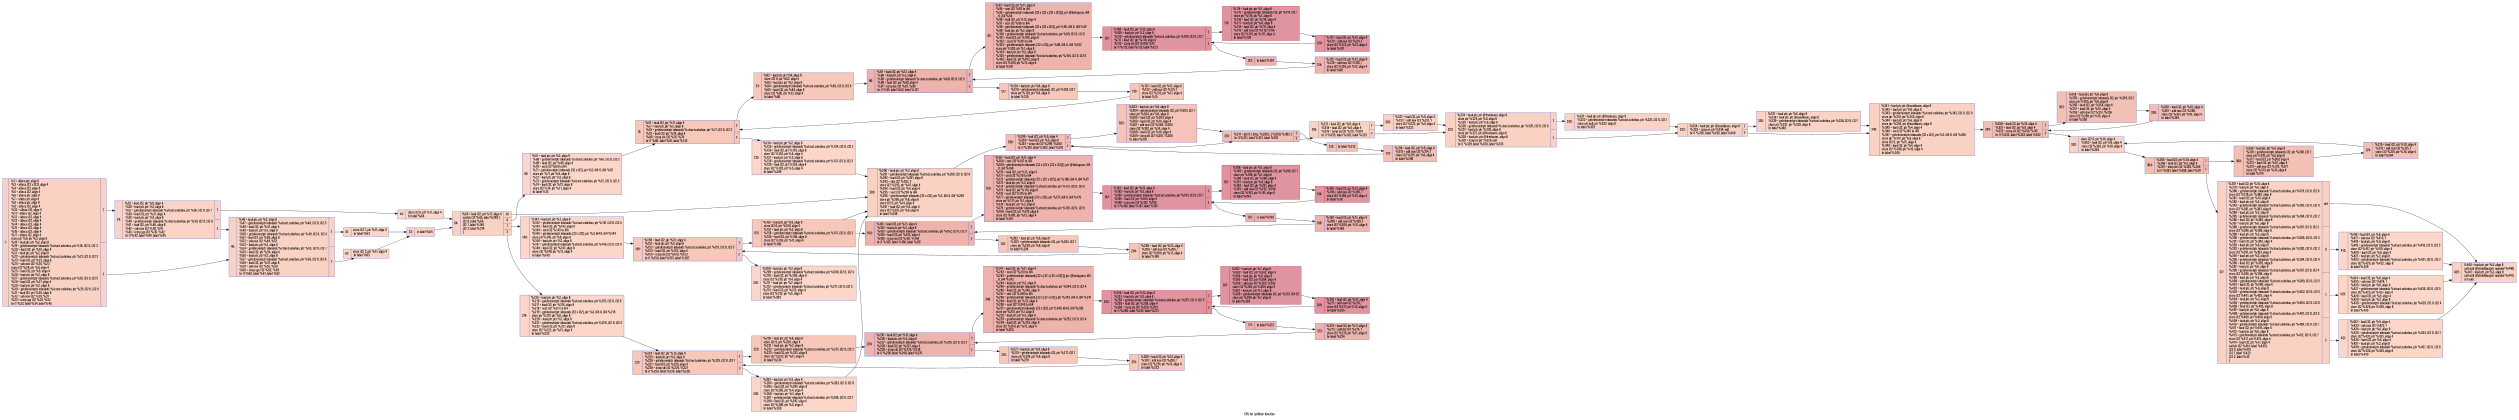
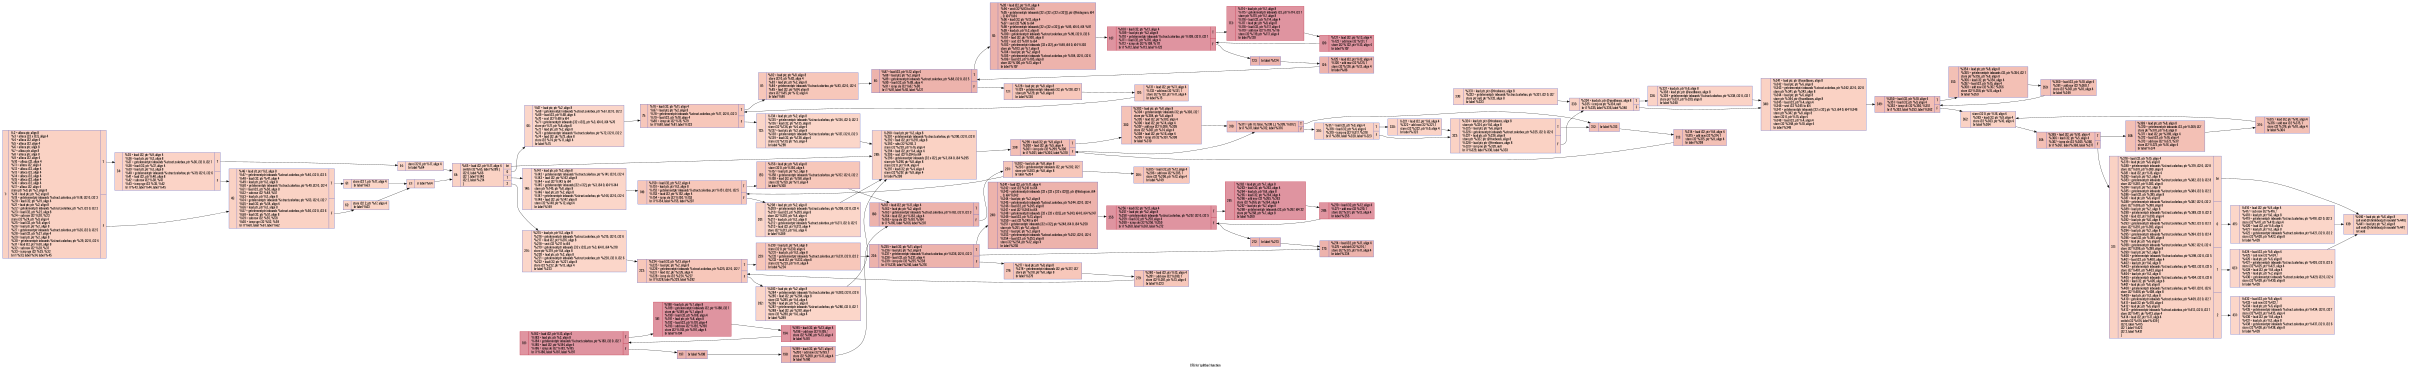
edge "323:" -> "330:": now "323:" -> "312:"
node "75:": text "%77 = load ptr, ptr %2, align 8" -> "%97 = load ptr, ptr %2, align 8"
node "166:": removed
edge "155:" -> "289:": now "207:" -> "289:"
node "45:": text "%46 = load ptr, ptr %2, align 8" -> "%46 = load slt, ptr %2, align 8"
edge "204:" -> "149:": now "201:" -> "149:"
node "423:": color #b70d28ff -> #3d50c3ff
edge "431:" -> "439:": removed
edge "273:" -> "234:": reversed
